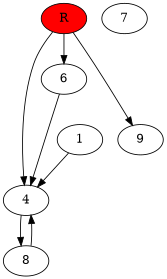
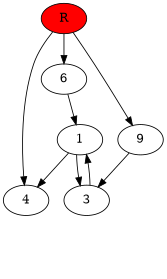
node "7": removed
edge "6" -> "4": now "6" -> "1"
node "3": added
node "8": removed
